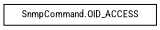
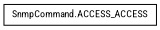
node "SnmpCommand.OID_ACCESS": label "SnmpCommand.OID_ACCESS" -> "SnmpCommand.ACCESS_ACCESS"
